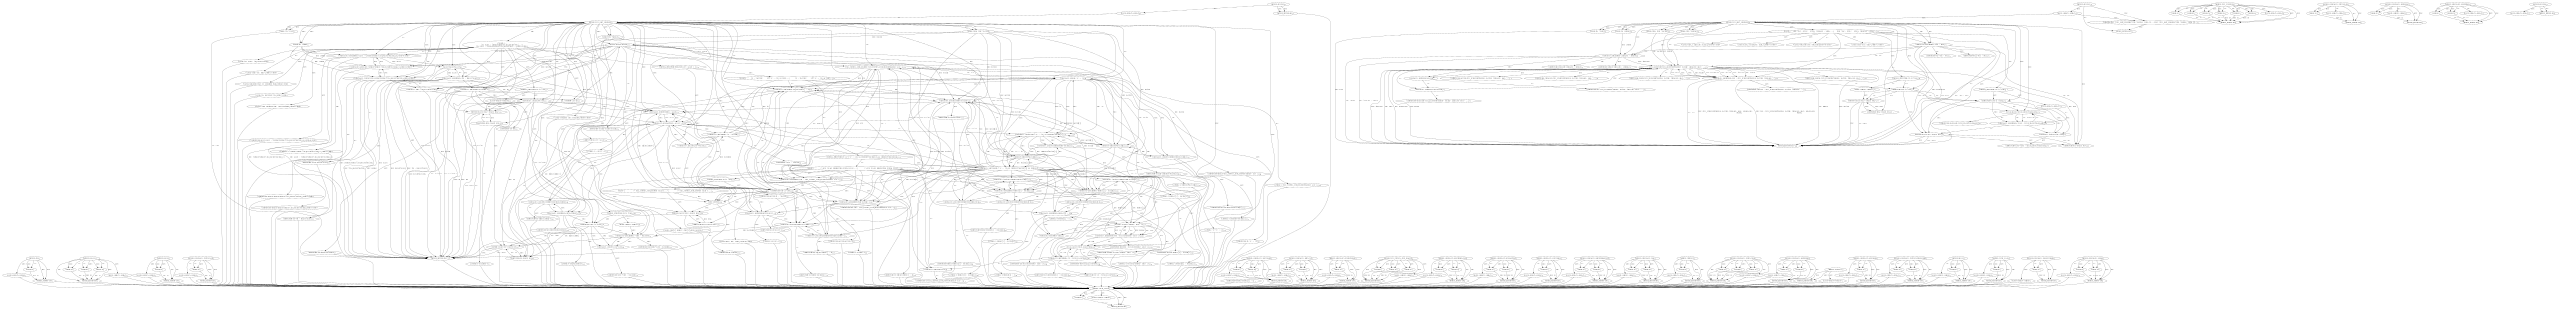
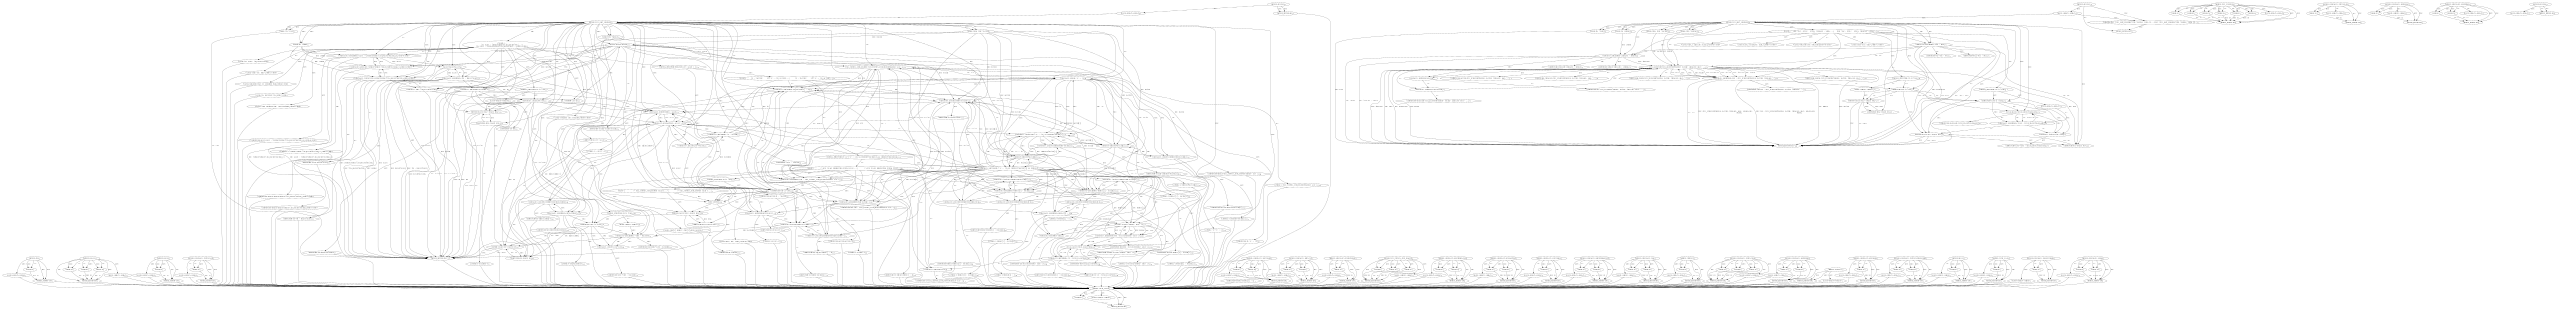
edge "(<operator>.indirectIndexAccess,ns[strindex])" -> "(IDENTIFIER,ns,ns[strindex]=0)": now "(<operator>.indirectIndexAccess,ns[strindex])" -> "(RETURN,return ns;,return ns;)"
